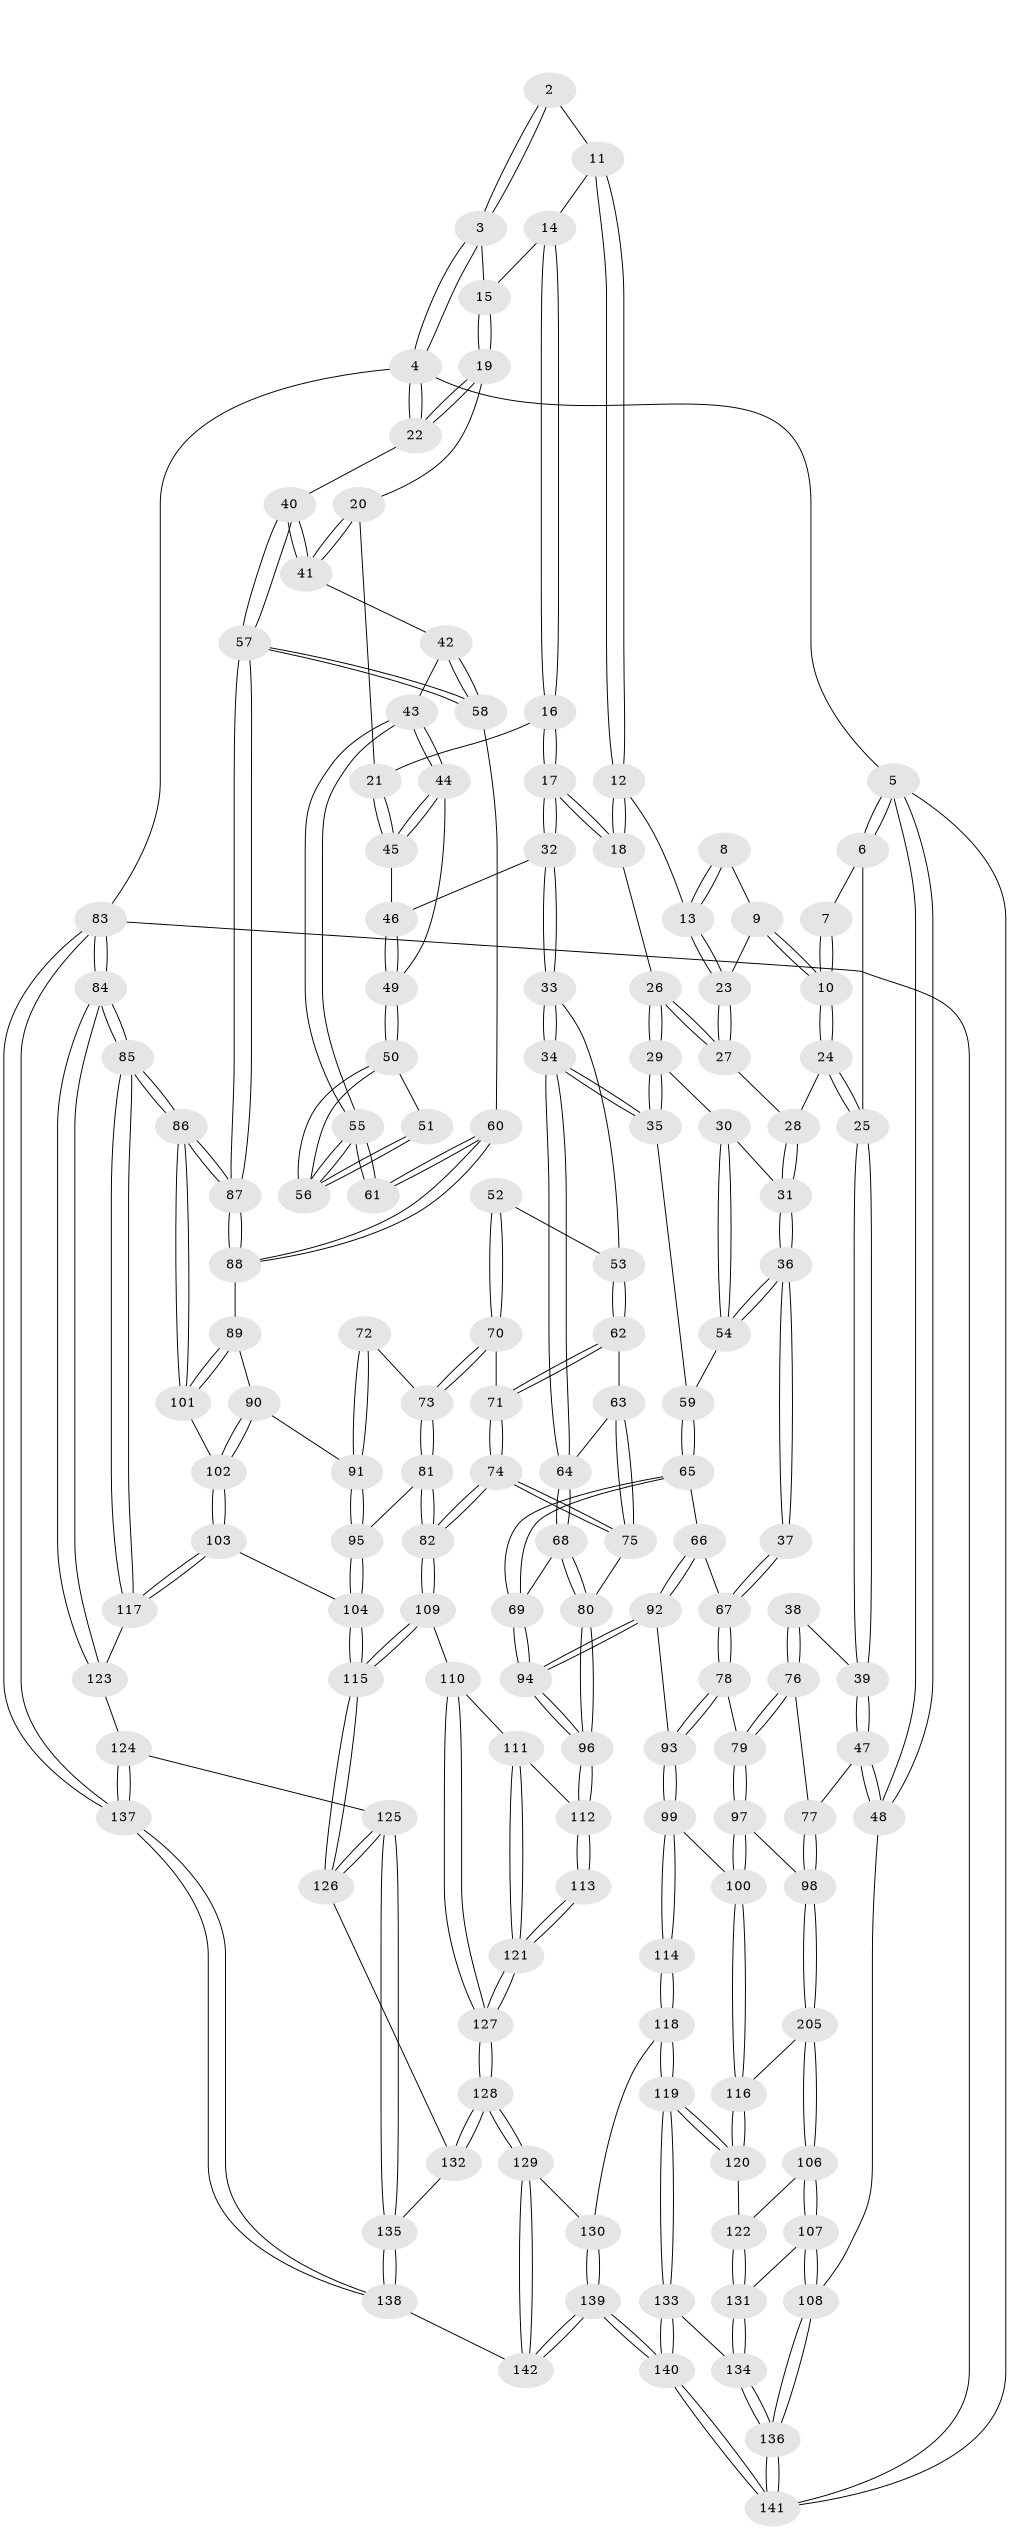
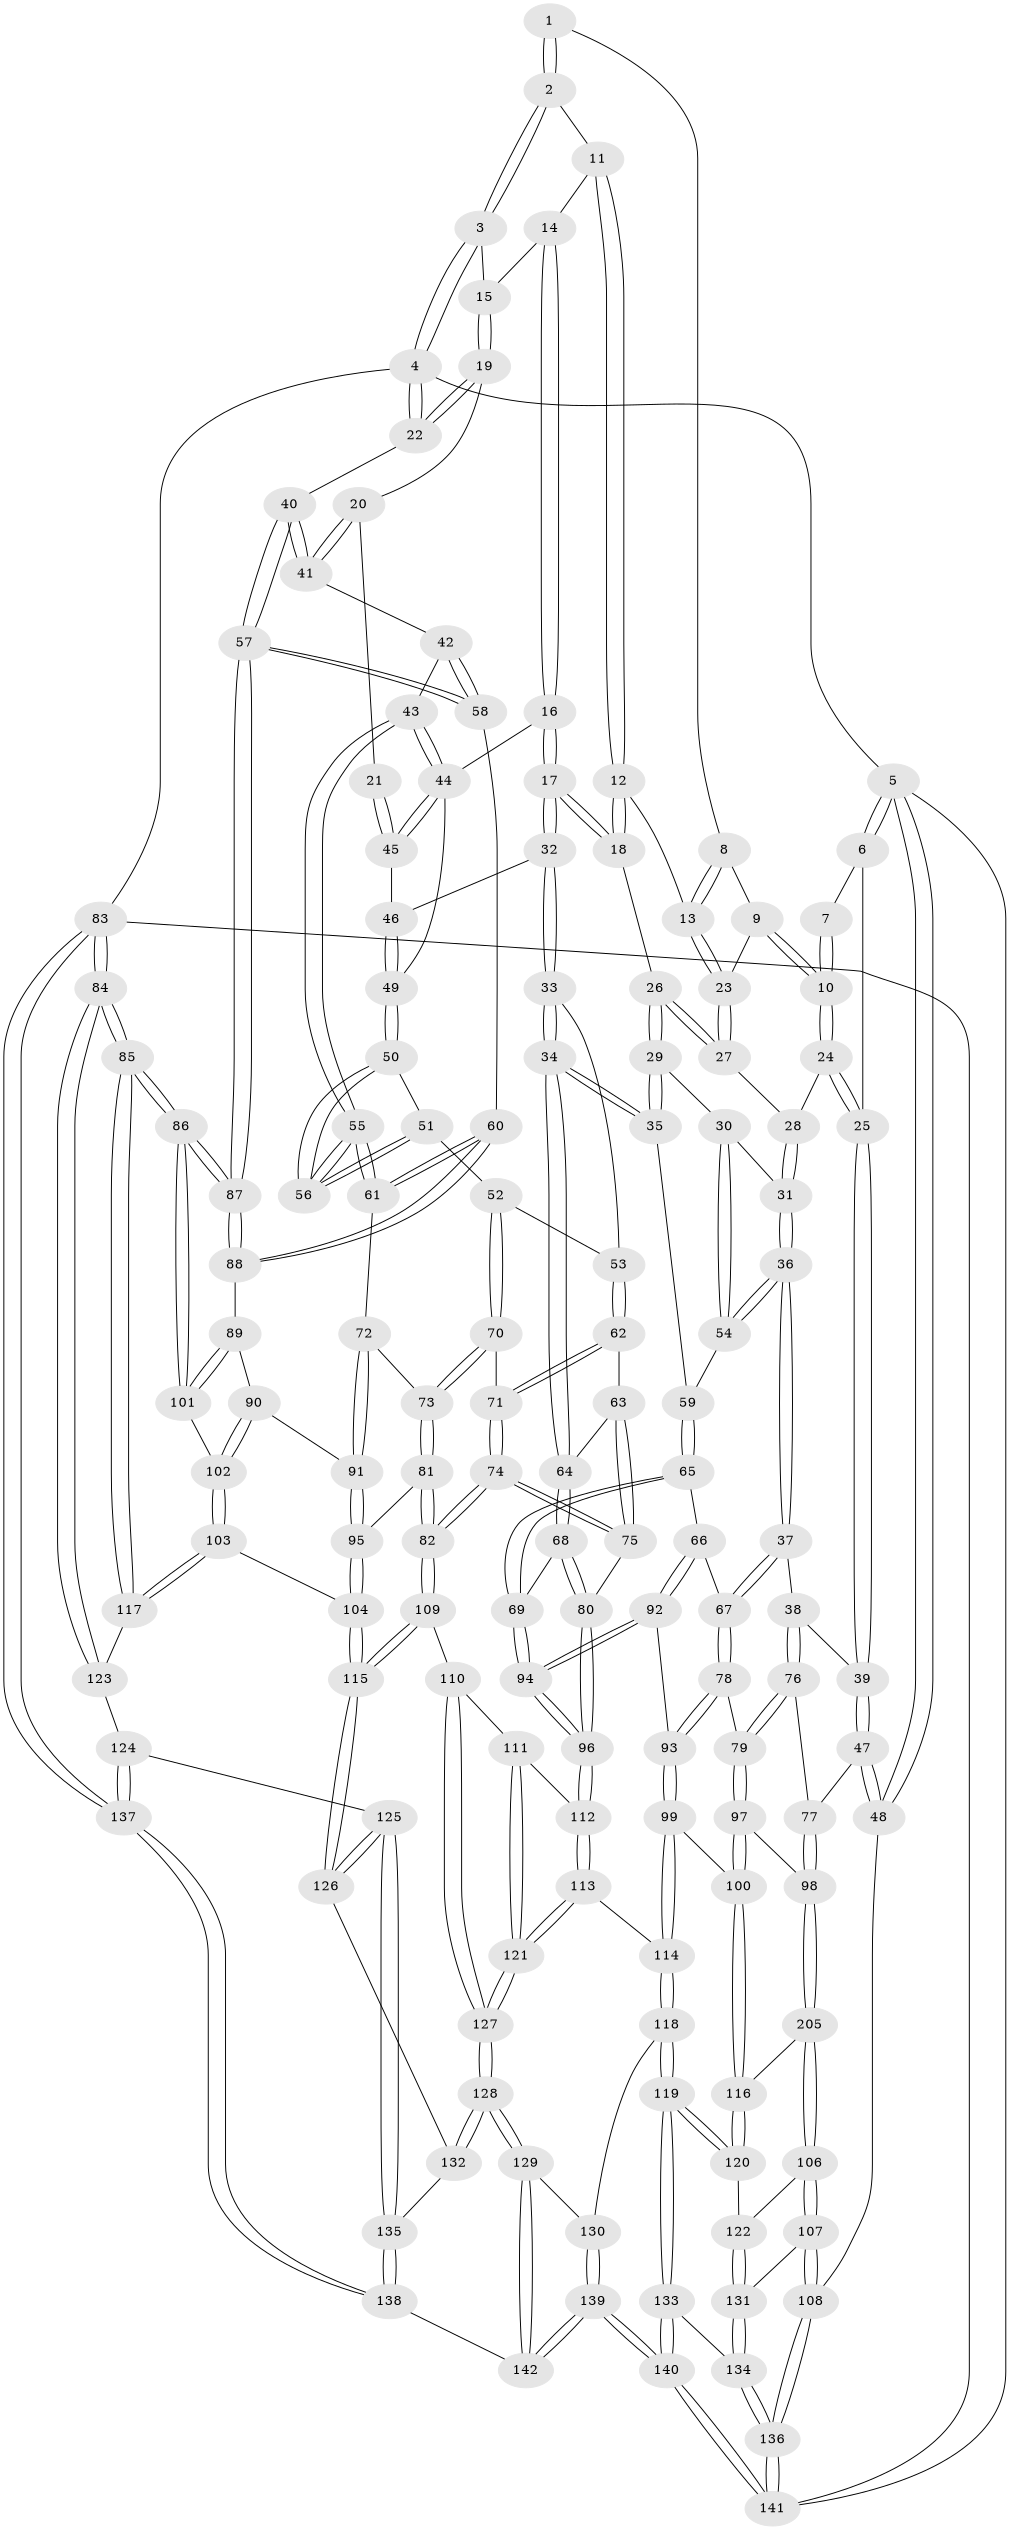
node "1": added
edge "16" -- "21": now "16" -- "44"
edge "51" -- "52": added
edge "61" -- "72": added
edge "37" -- "38": added
edge "113" -- "114": added
